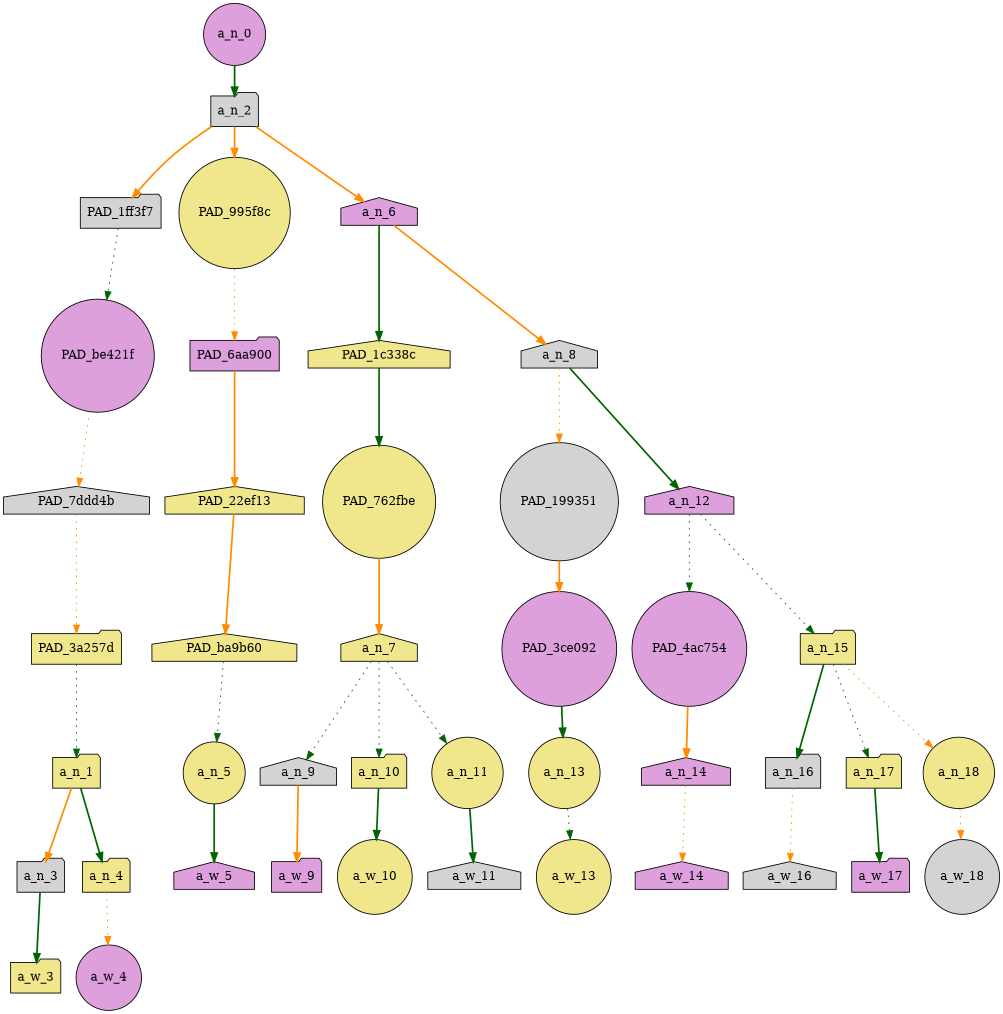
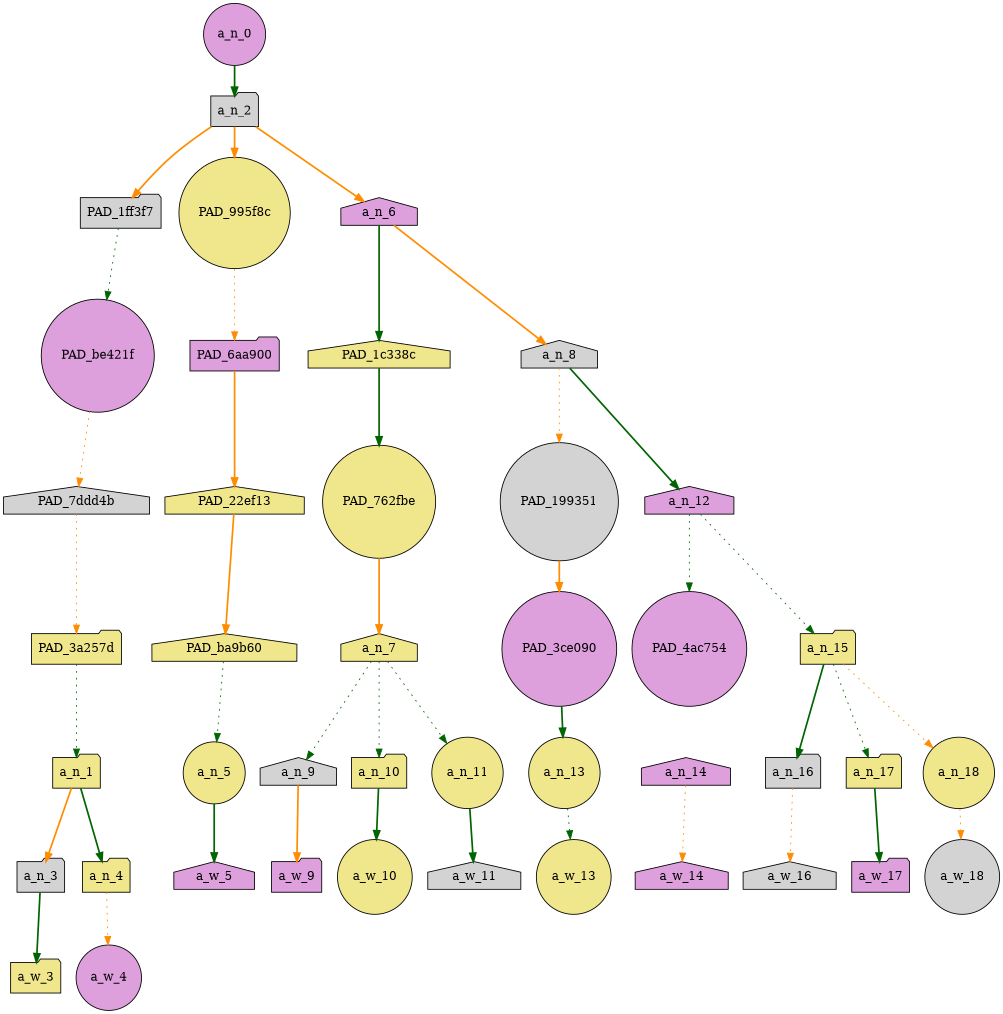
node "PAD_3ce092": label "PAD_3ce092" -> "PAD_3ce090"
edge "PAD_4ac754" -> "a_n_14": removed
